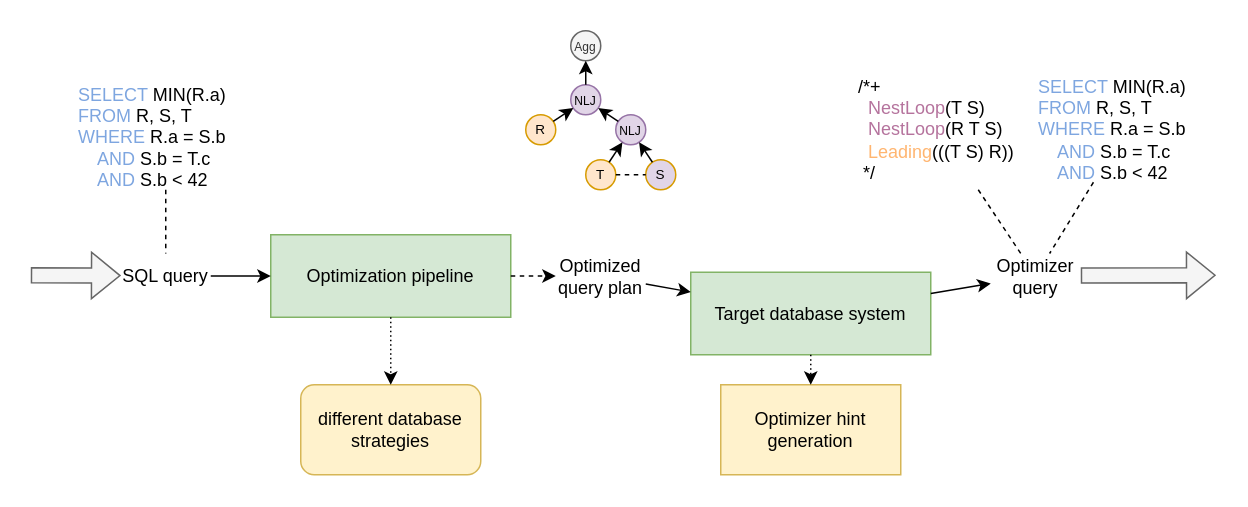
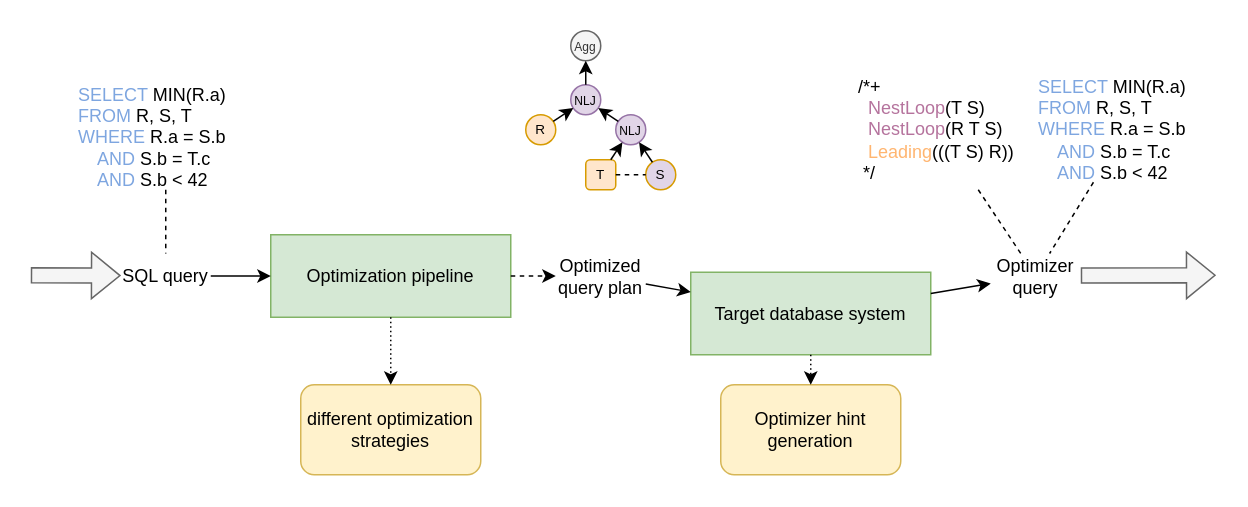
node "T": shape ellipse -> rounded rectangle
node "different database strategies": label "different database strategies" -> "different optimization strategies"
node "Optimizer hint generation": shape rectangle -> rounded rectangle
